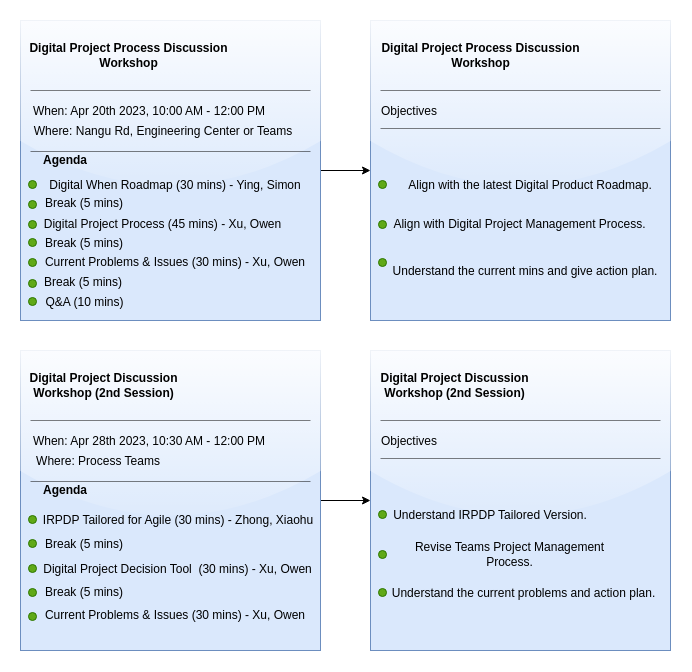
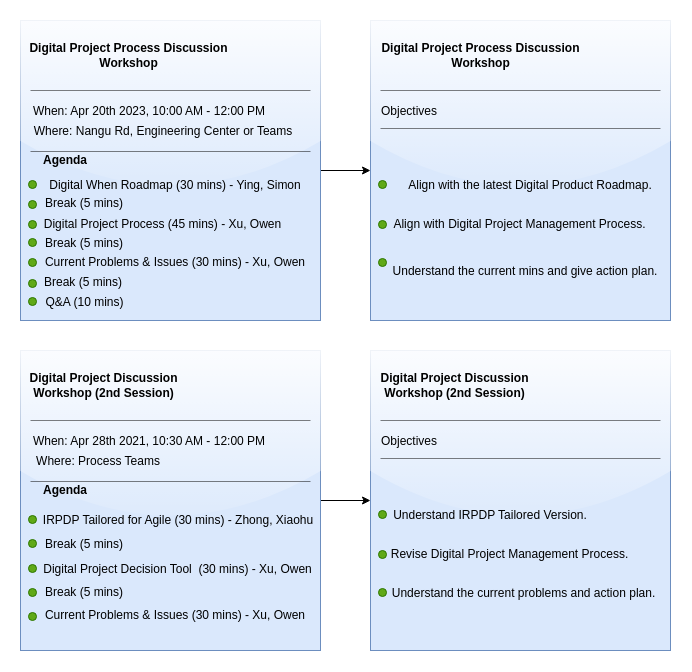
node "When: Apr 28th 2023, 10:30 AM - 12:00 PM": label "When: Apr 28th 2023, 10:30 AM - 12:00 PM" -> "When: Apr 28th 2021, 10:30 AM - 12:00 PM"
node "Revise Teams Project Management Process.": label "Revise Teams Project Management Process." -> "Revise Digital Project Management Process."
